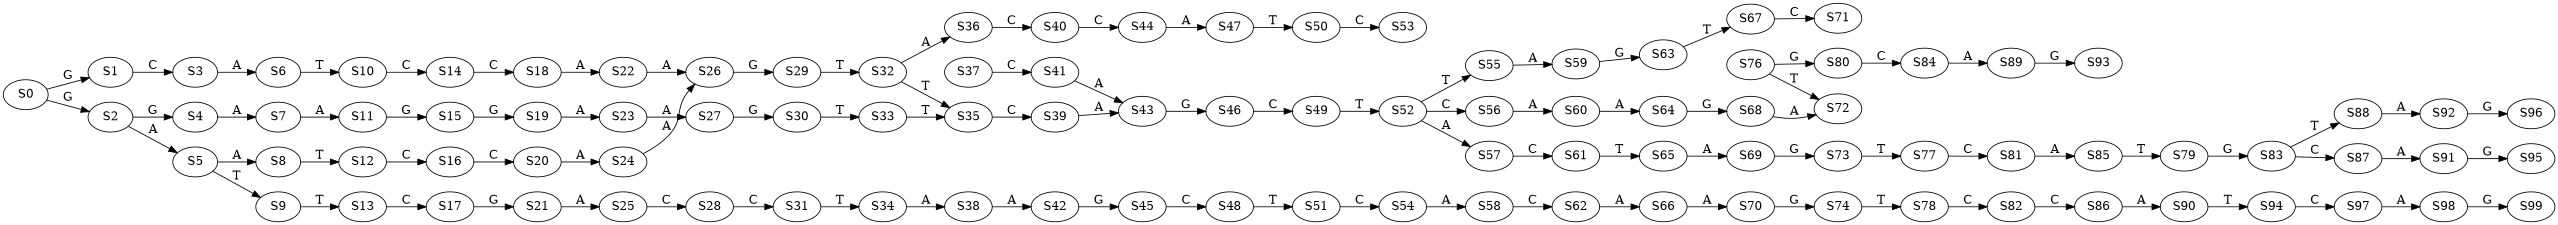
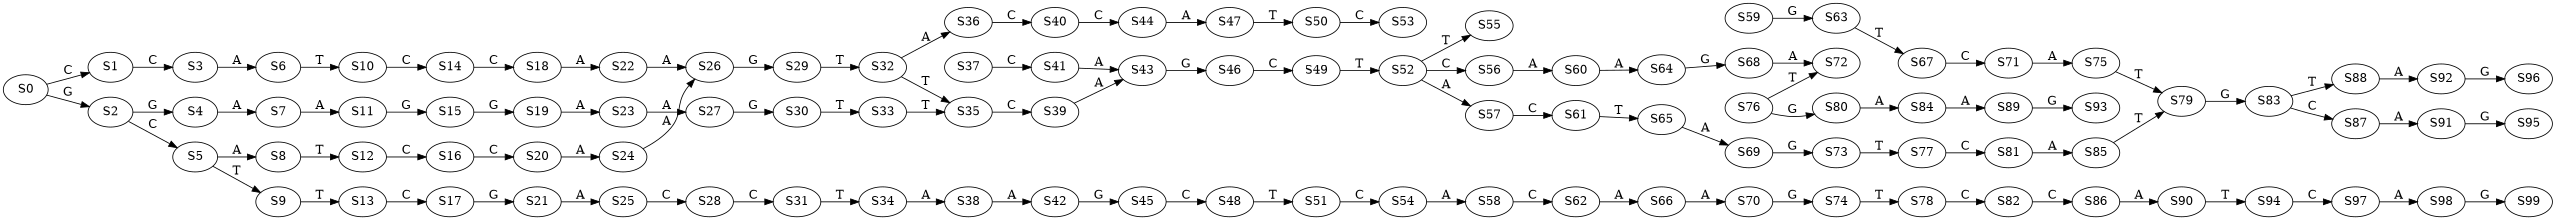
edge "S80" -> "S84": label "C" -> "A"
node "S75": added
edge "S55" -> "S59": removed, label "A"
edge "S0" -> "S1": label "G" -> "C"
edge "S2" -> "S5": label "A" -> "C"
